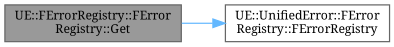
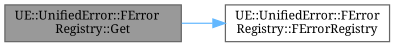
node "UE::FErrorRegistry::FError Registry::Get": label "UE::FErrorRegistry::FError Registry::Get" -> "UE::UnifiedError::FError Registry::Get"
